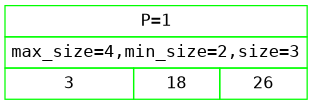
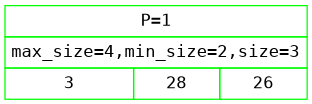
node "P=1": text "18" -> "28"
